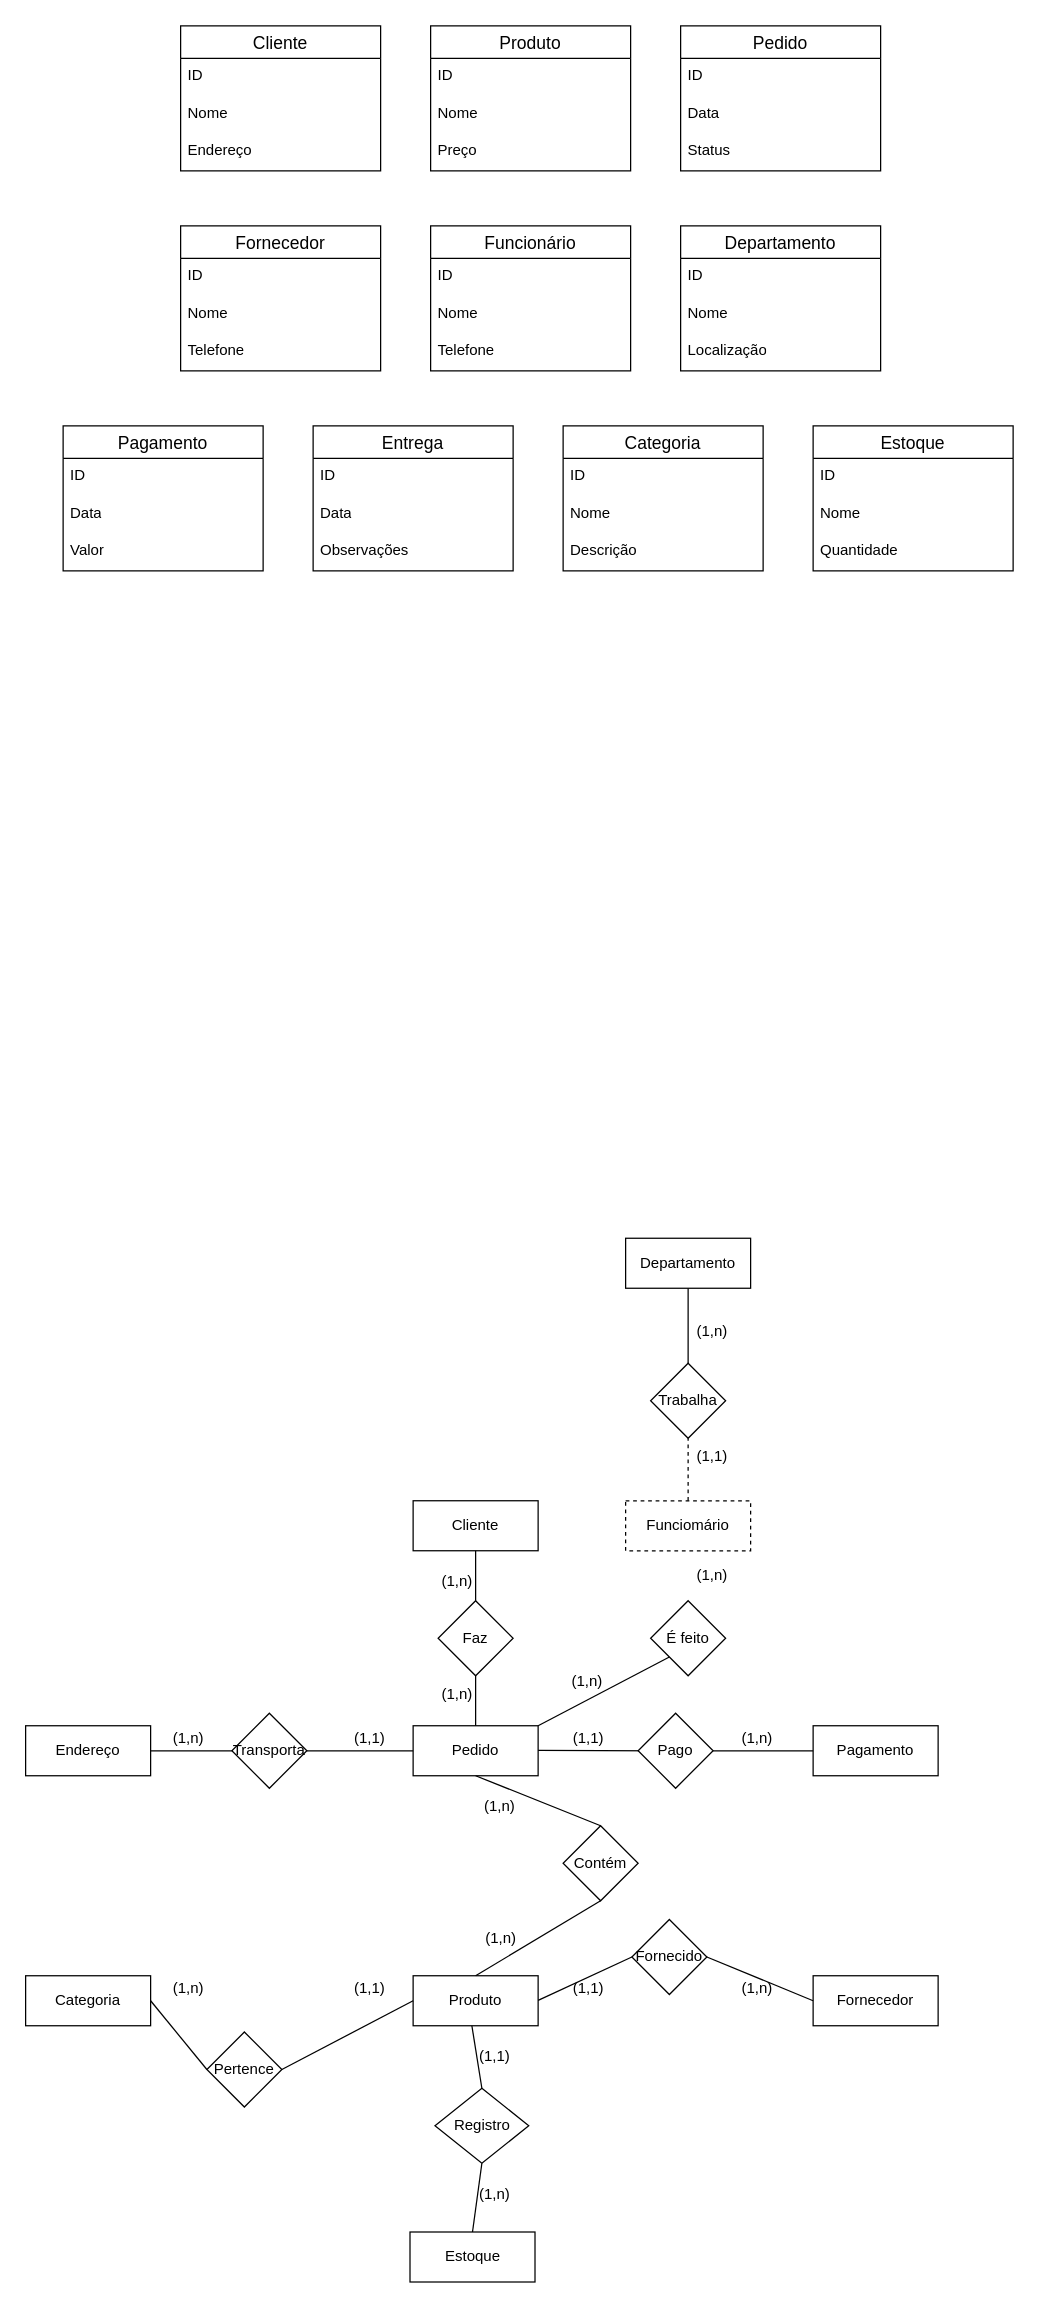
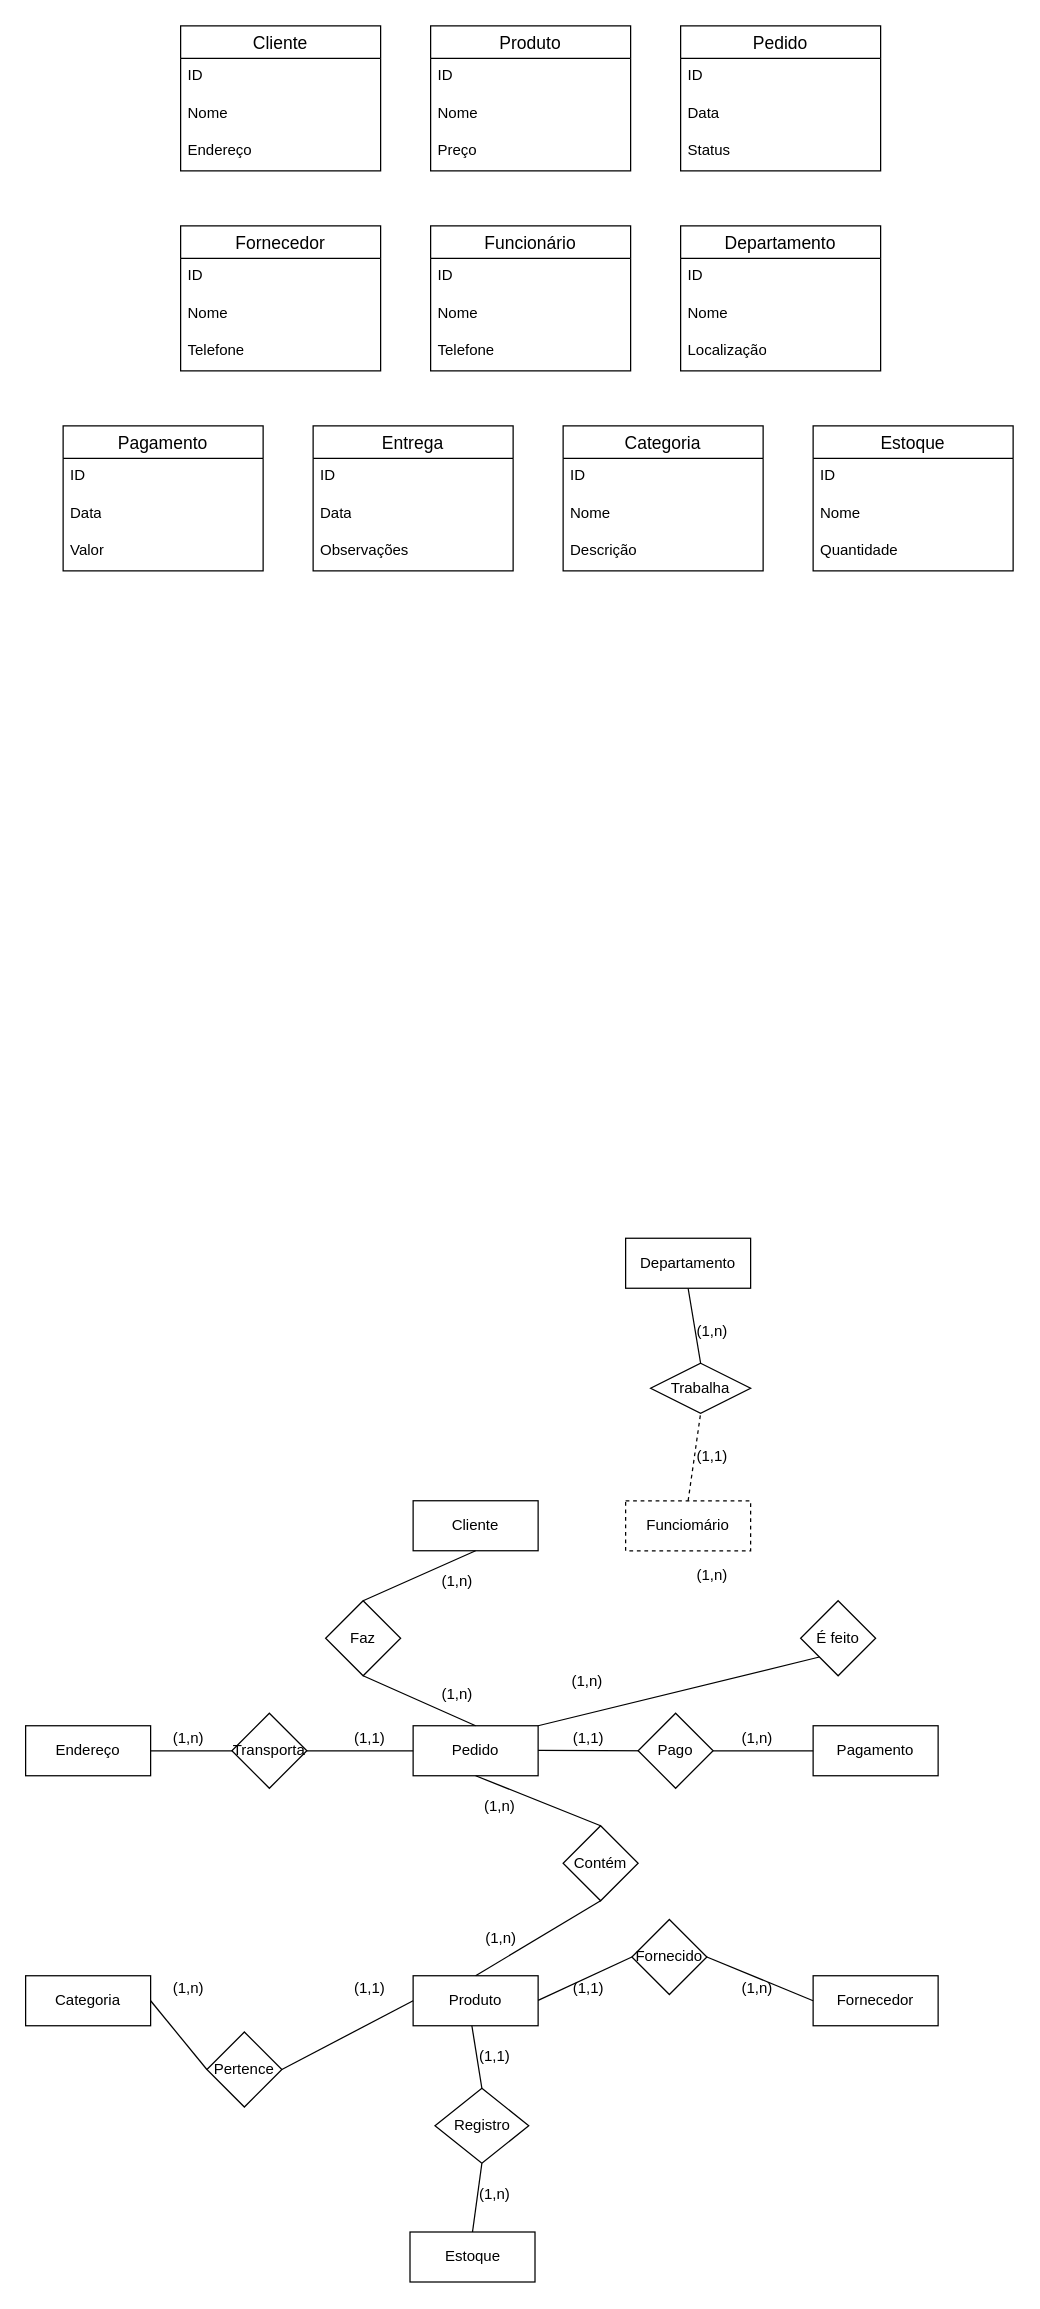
node "Trabalha": size 75x75 -> 100x50
node "Faz": moved (476, 1638) -> (363, 1638)
node "É feito": moved (688, 1638) -> (838, 1638)
